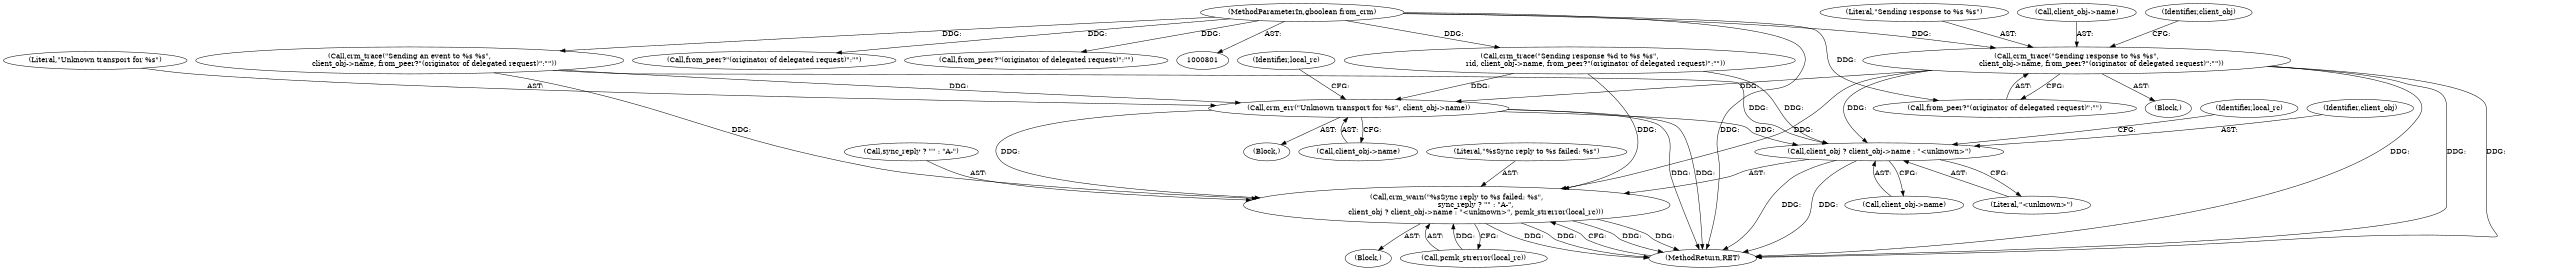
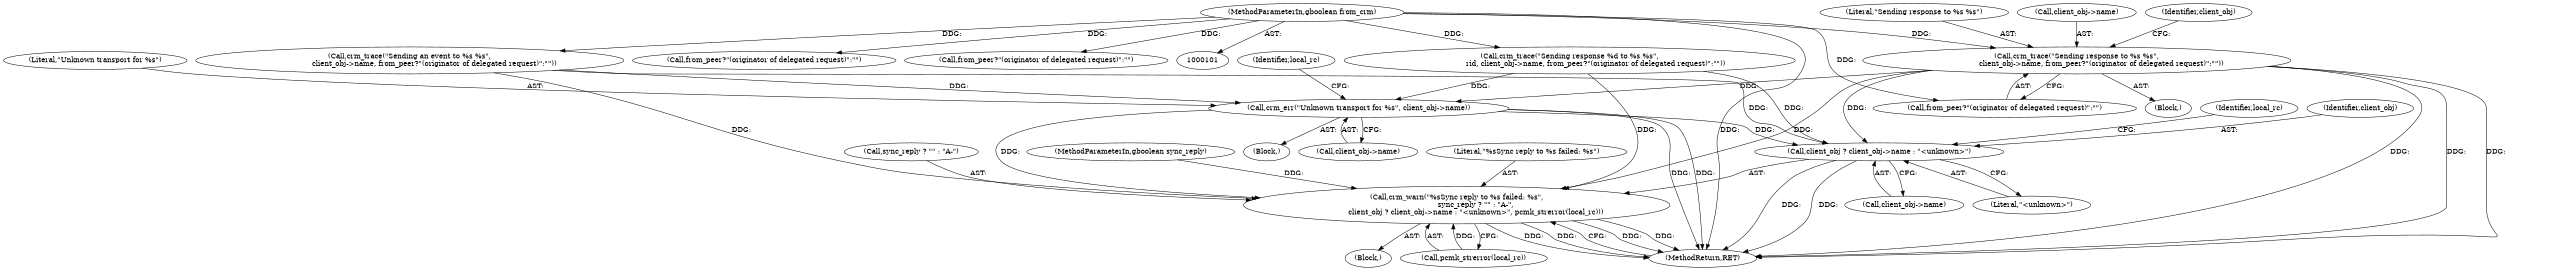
node "1000801": label "1000801" -> "1000101"
node "(MethodParameterIn,gboolean sync_reply)": added
